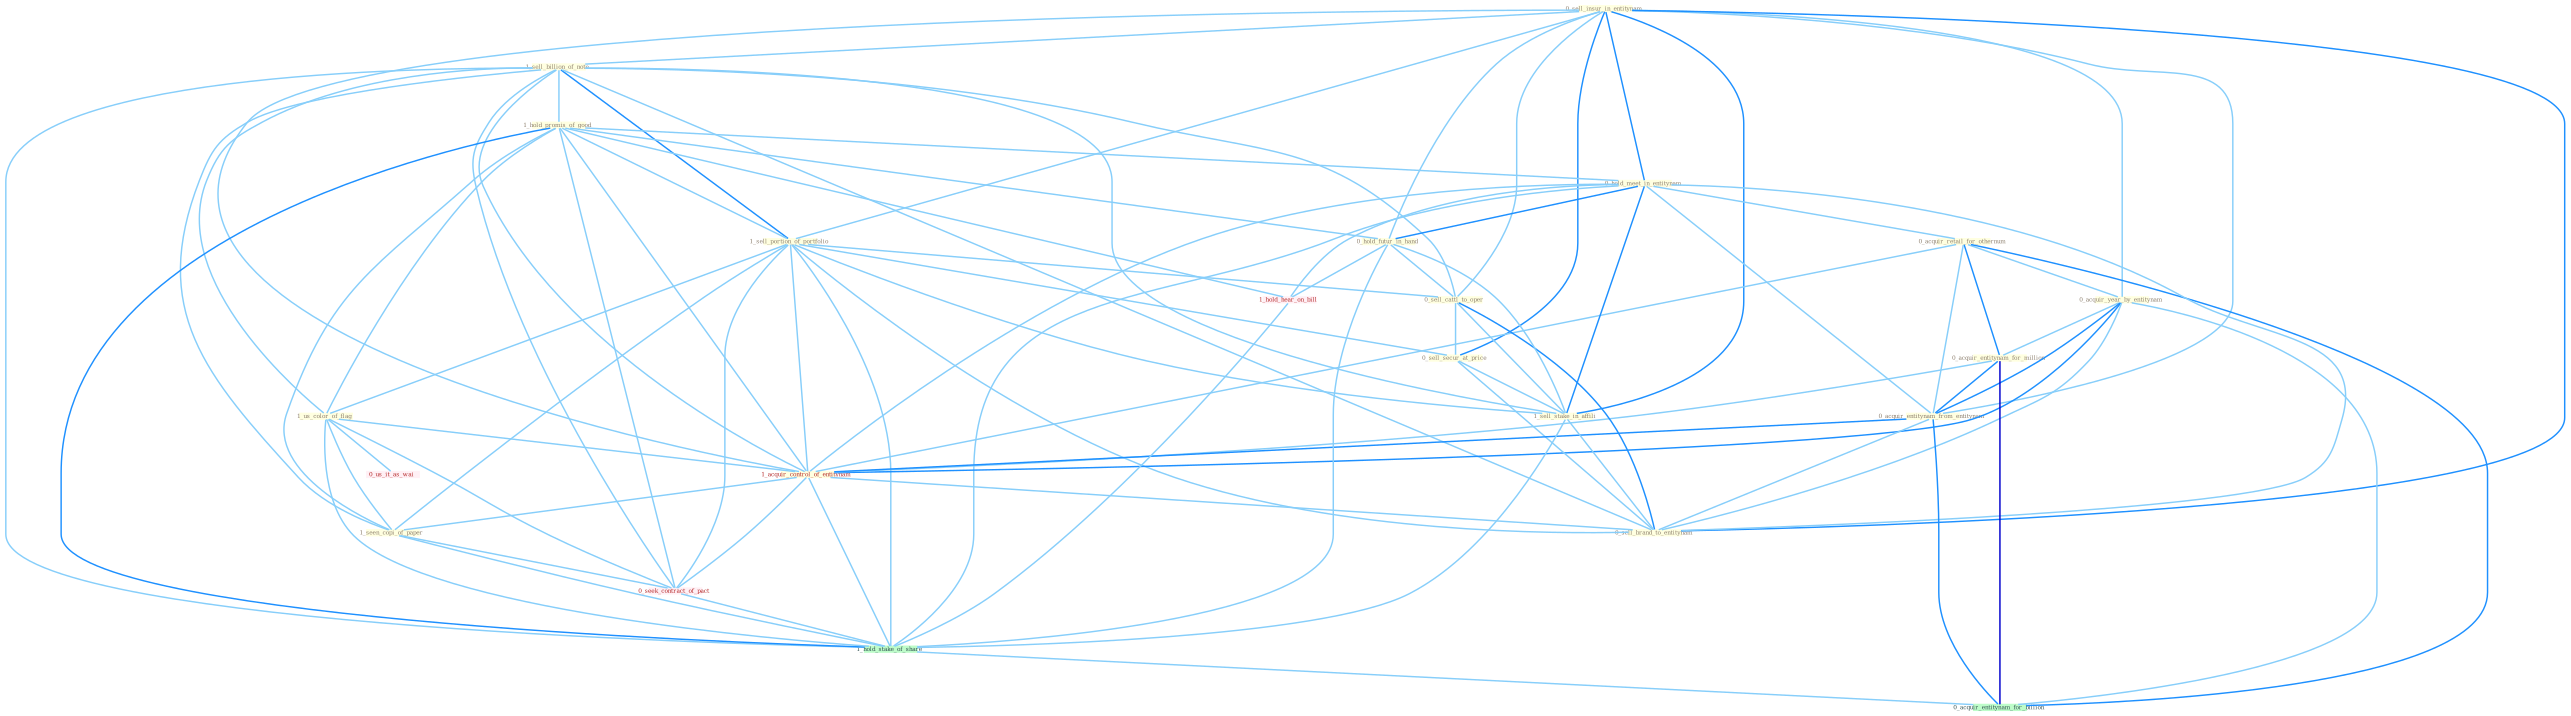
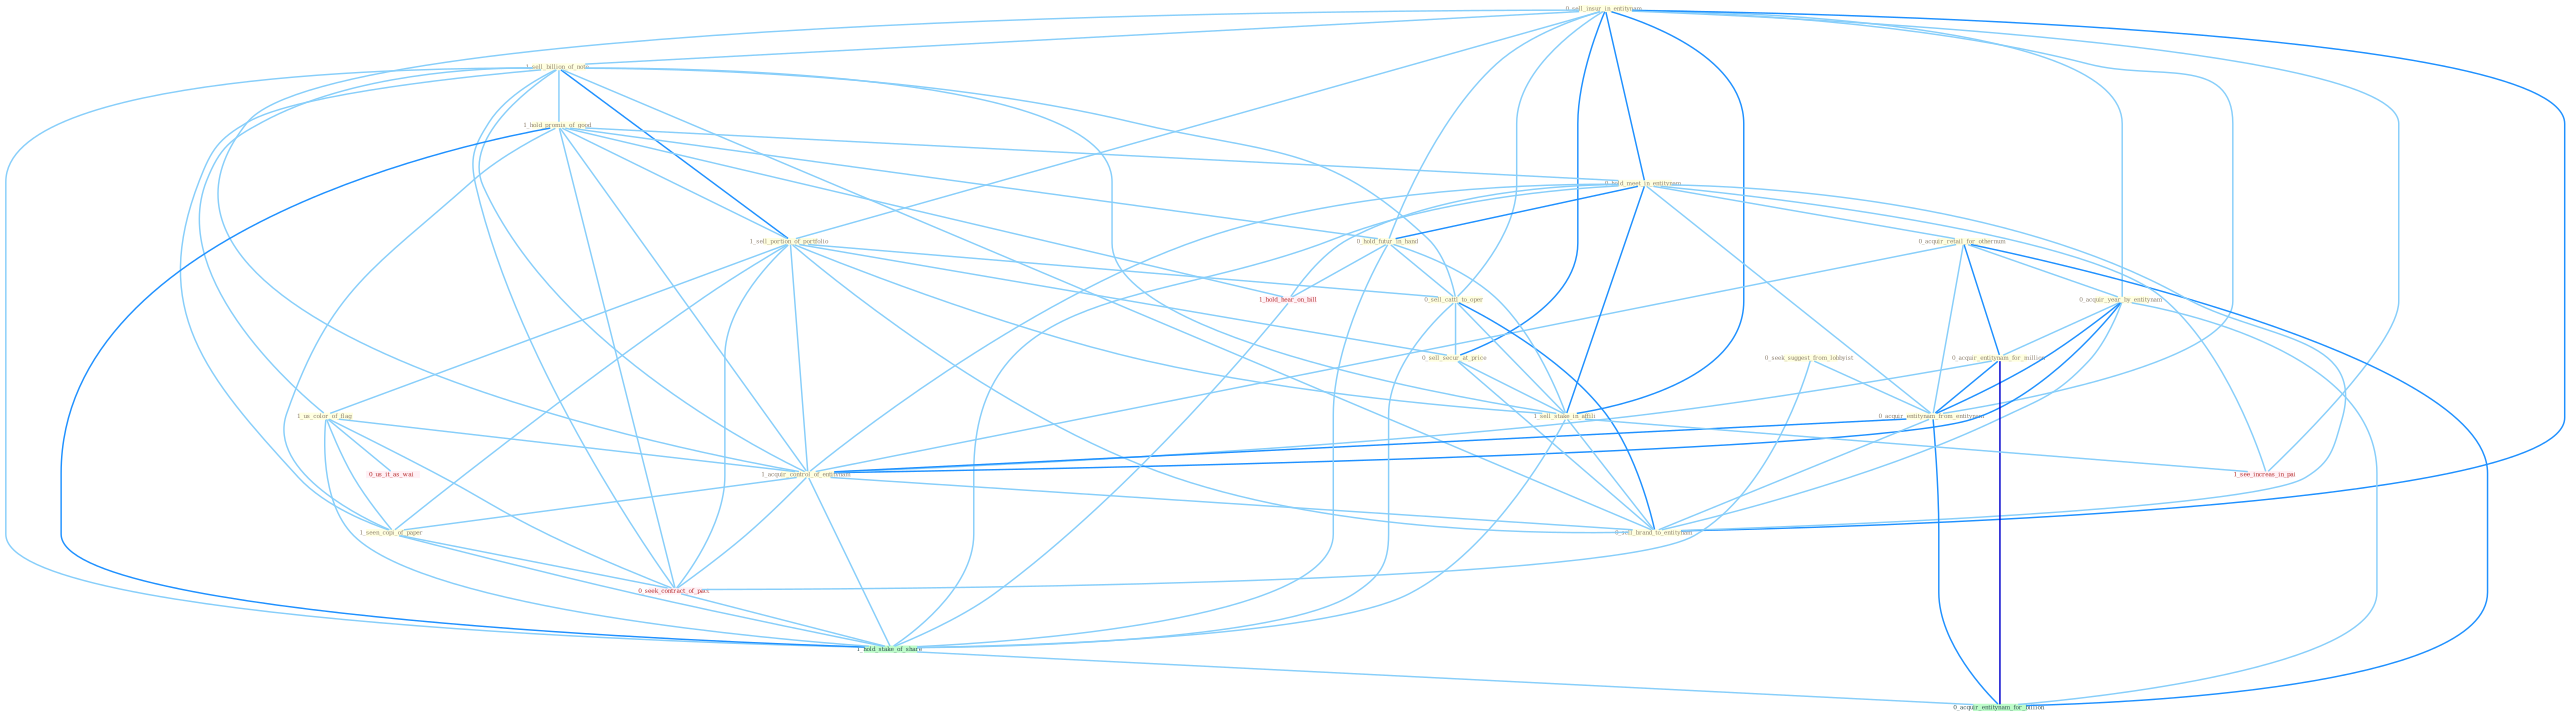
edge "1_hold_promis_of_good" -- "1_us_color_of_flag": removed
node "0_seek_suggest_from_lobbyist": added
edge "1_sell_portion_of_portfolio" -- "1_hold_stake_of_share": now "0_sell_cattl_to_oper" -- "1_hold_stake_of_share"
node "1_acquir_control_of_entitynam": fontcolor #b22222 -> #8b7d6b
node "1_see_increas_in_pai": added
